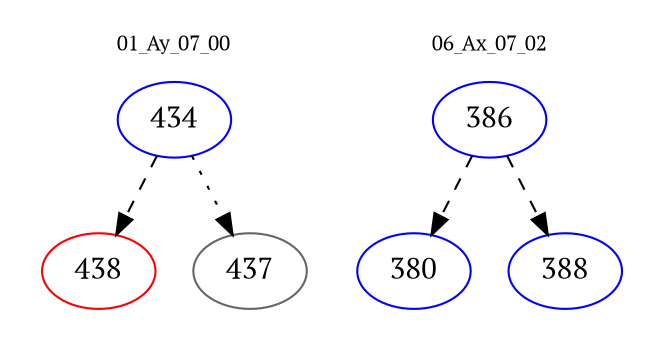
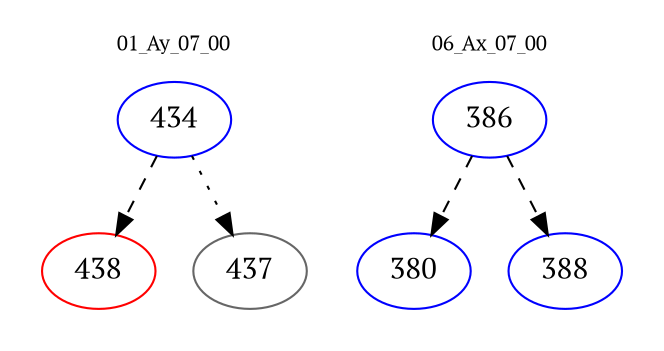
cluster "06_Ax_07_02": label "06_Ax_07_02" -> "06_Ax_07_00"
